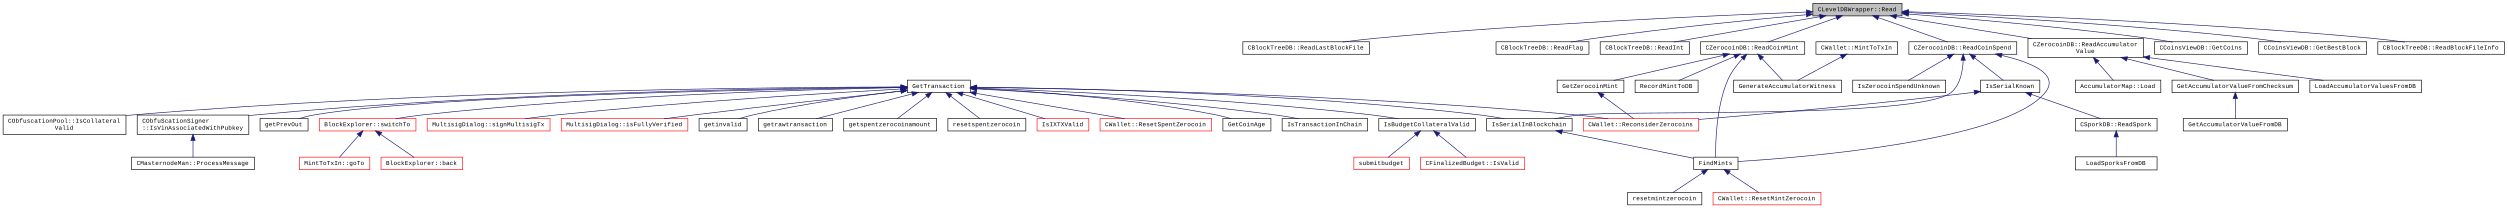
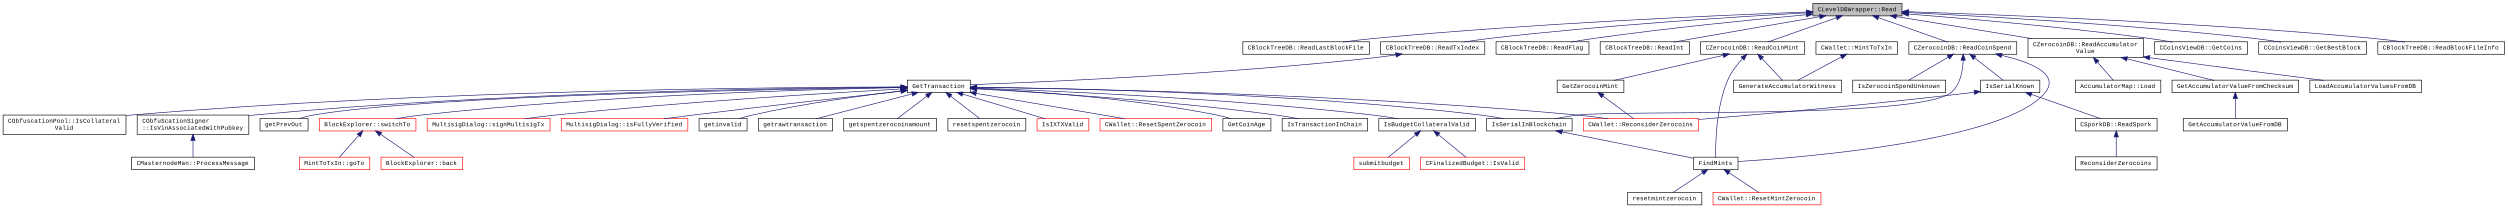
node "CBlockTreeDB::ReadTxIndex": added
node "RecordMintToDB": removed
node "LoadSporksFromDB": label "LoadSporksFromDB" -> "ReconsiderZerocoins"
